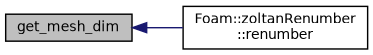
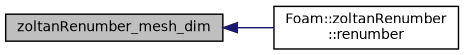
node "get_mesh_dim": label "get_mesh_dim" -> "zoltanRenumber_mesh_dim"
